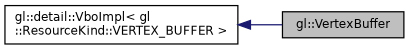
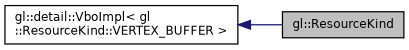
node "gl::VertexBuffer": label "gl::VertexBuffer" -> "gl::ResourceKind"
